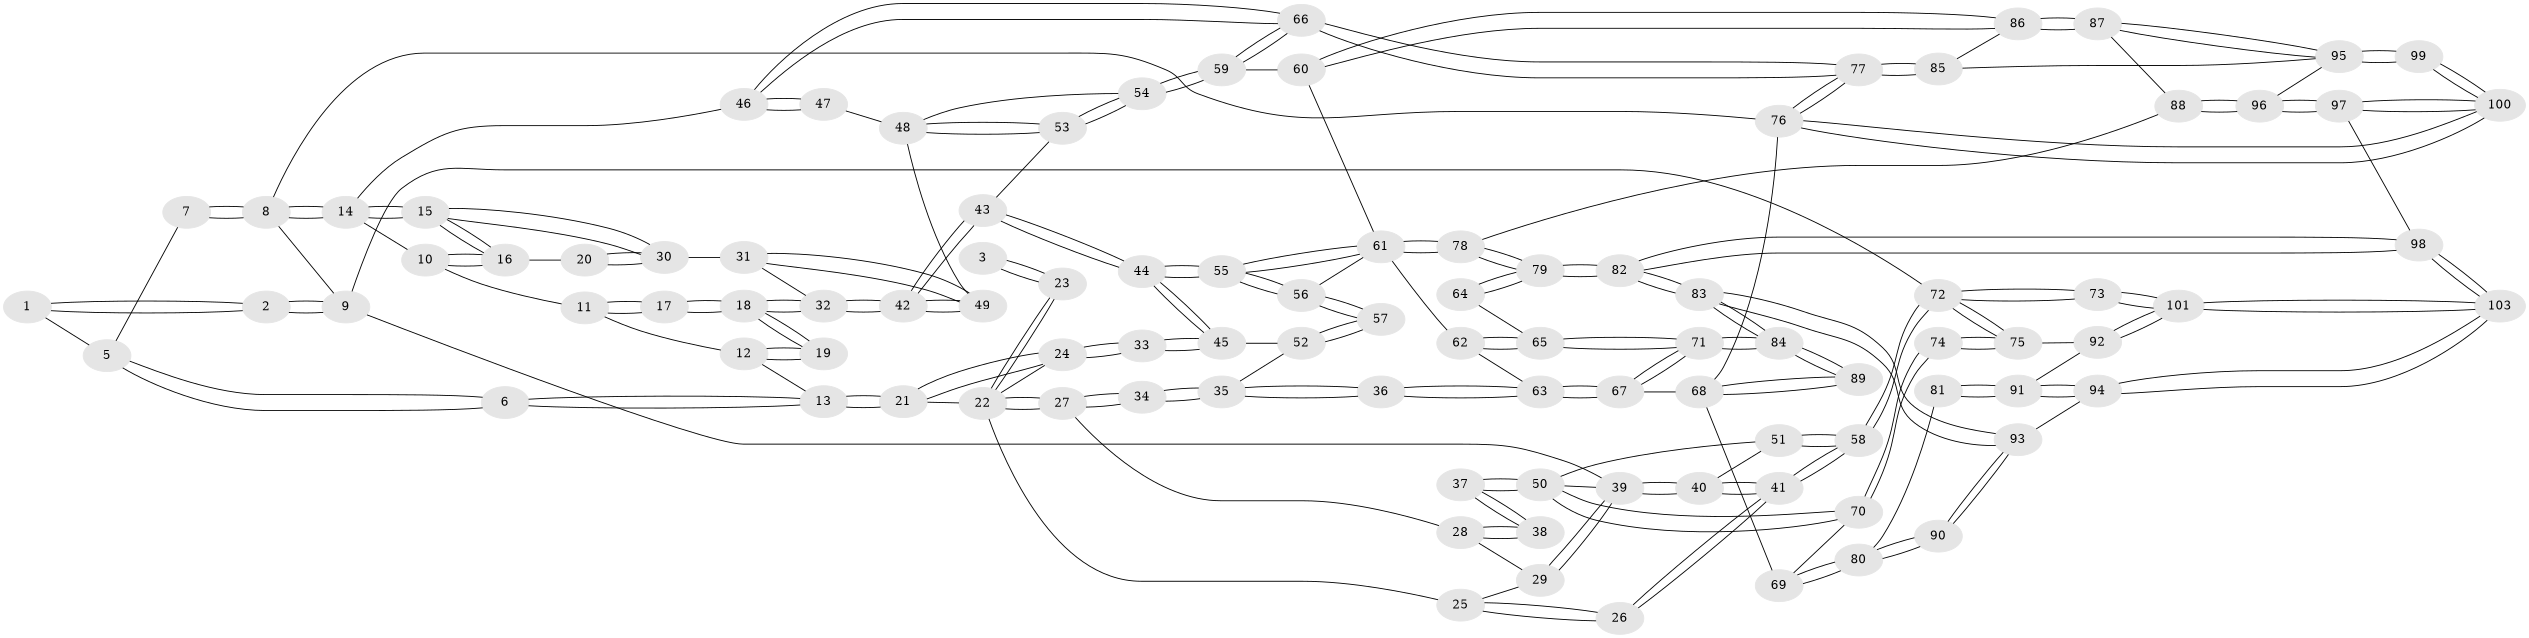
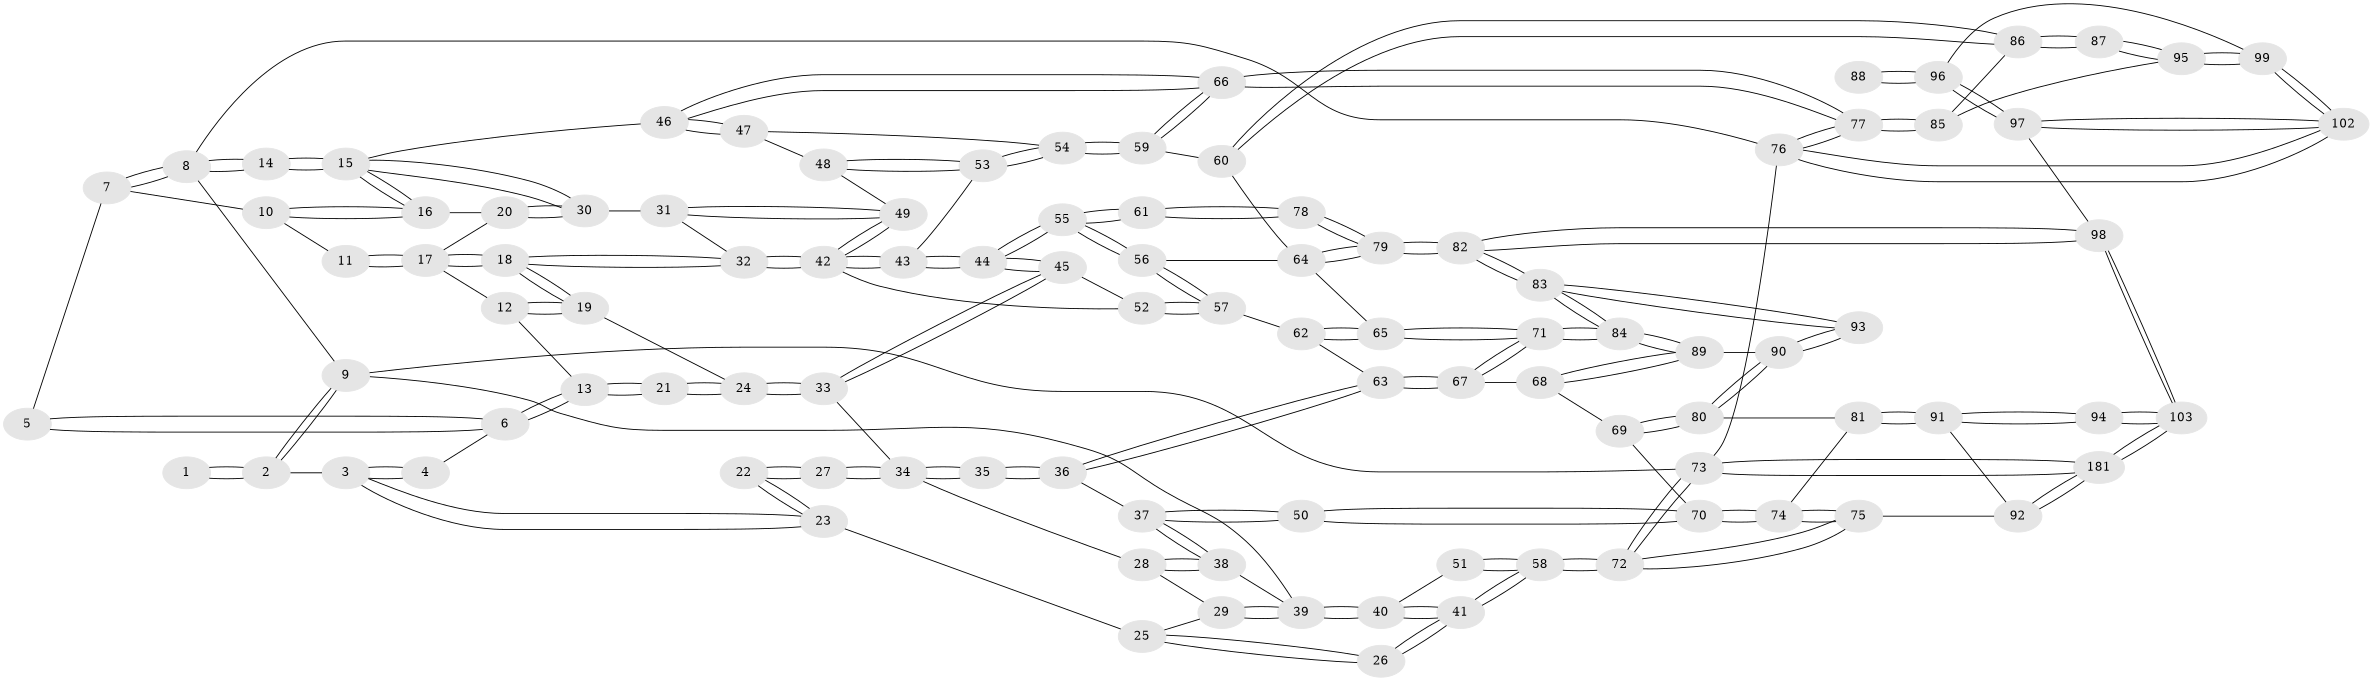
edge "87" -- "88": removed
edge "95" -- "96": now "99" -- "96"
edge "54" -- "48": now "54" -- "47"
node "100": label "100" -> "102"
edge "46" -- "14": now "46" -- "15"
edge "60" -- "61": now "60" -- "64"
edge "88" -- "78": removed
edge "72" -- "9": now "73" -- "9"
edge "14" -- "10": now "7" -- "10"
edge "20" -- "17": added
edge "76" -- "68": now "76" -- "73"
edge "61" -- "56": now "64" -- "56"
edge "61" -- "62": now "57" -- "62"
node "101": label "101" -> "181"
edge "1" -- "5": removed
edge "11" -- "12": now "17" -- "12"
edge "89" -- "90": added
edge "52" -- "35": now "52" -- "42"
edge "24" -- "22": now "24" -- "19"
edge "21" -- "22": removed
edge "94" -- "93": removed
edge "33" -- "34": added
edge "51" -- "50": removed
edge "81" -- "74": added
edge "2" -- "3": added
node "4": added
edge "50" -- "39": now "38" -- "39"
edge "36" -- "37": added
edge "27" -- "28": now "34" -- "28"
edge "22" -- "25": now "23" -- "25"
